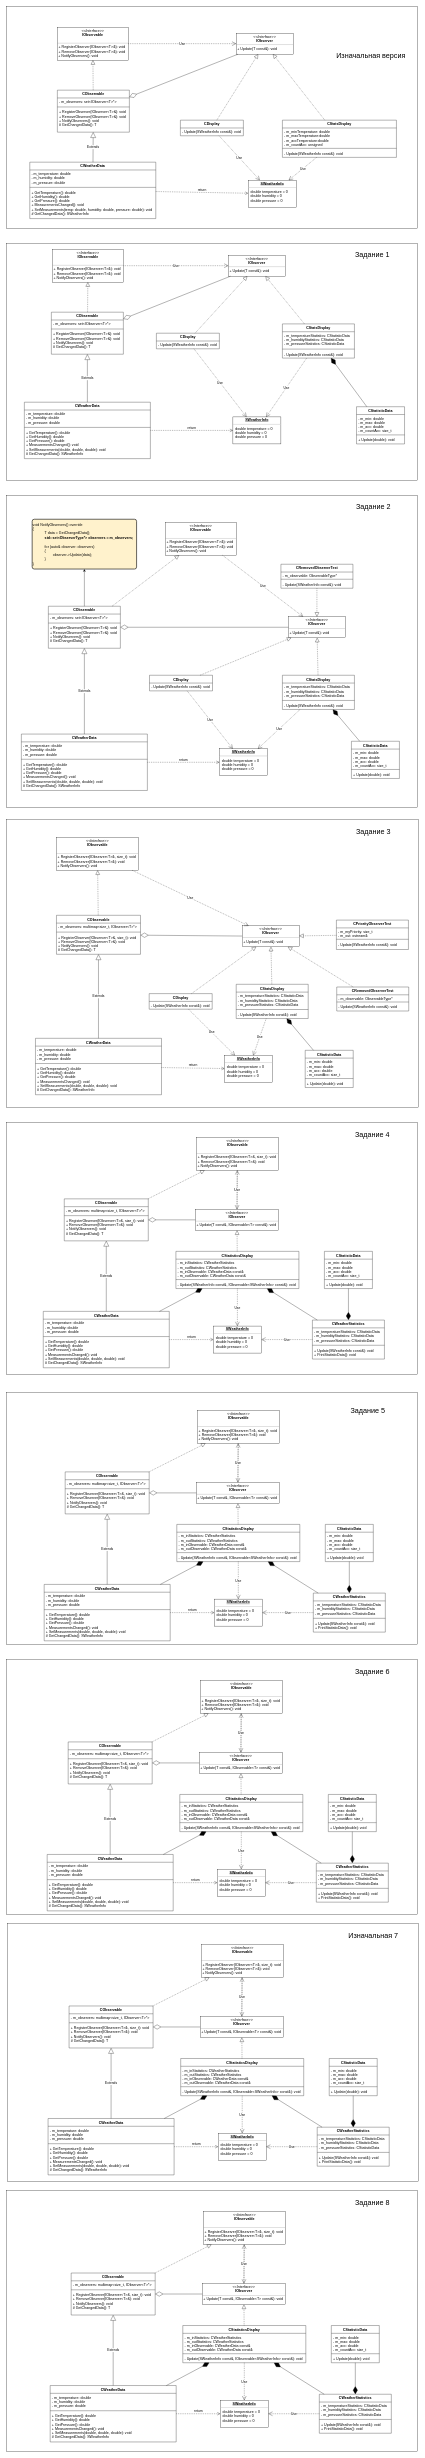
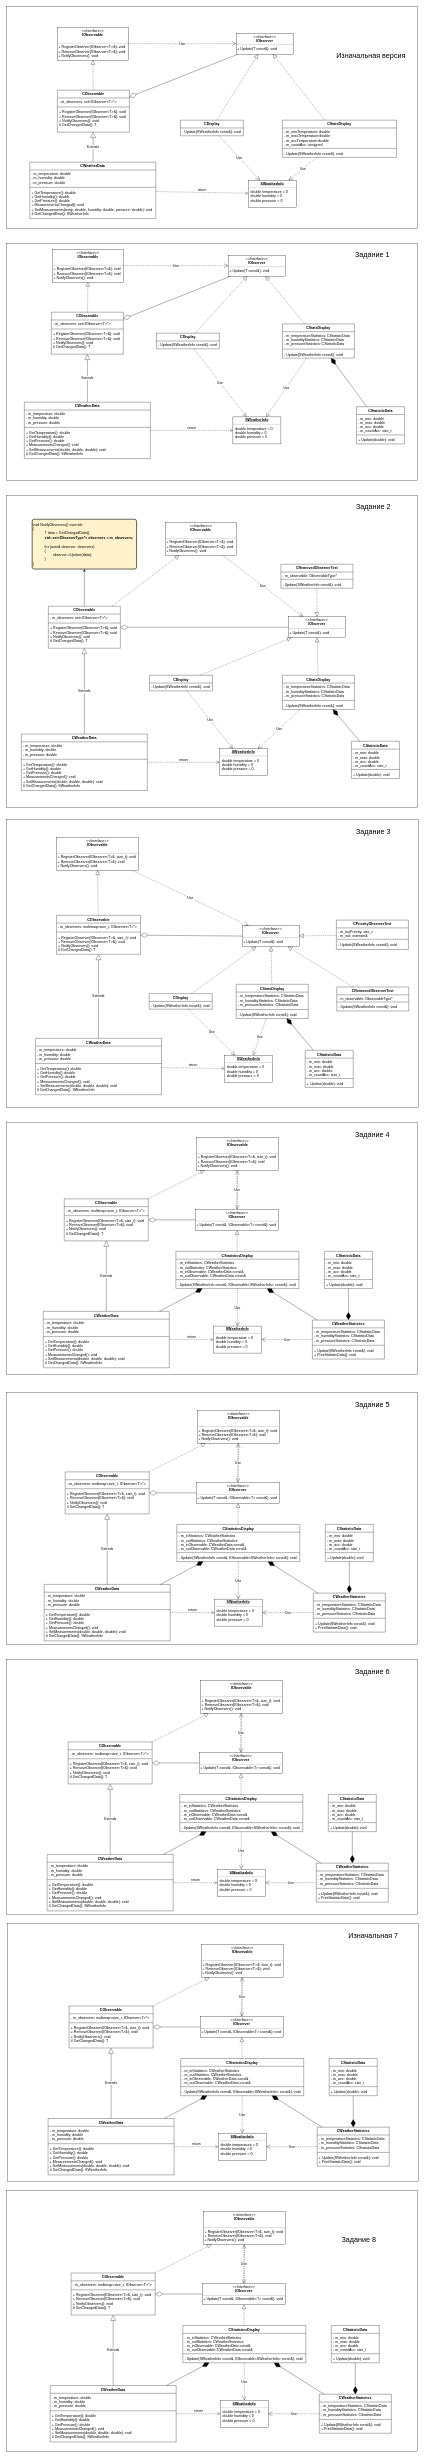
node "Задание 5": moved (368, 1410) -> (372, 1404)
node "Задание 8": moved (372, 2202) -> (359, 2240)
